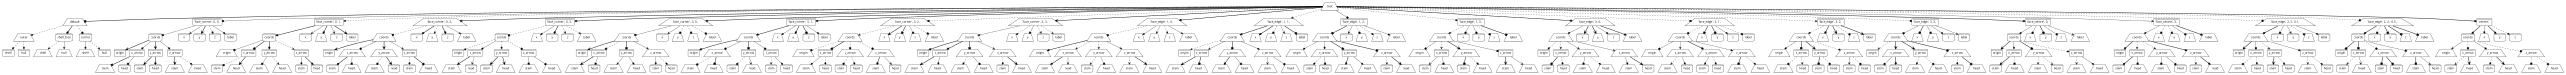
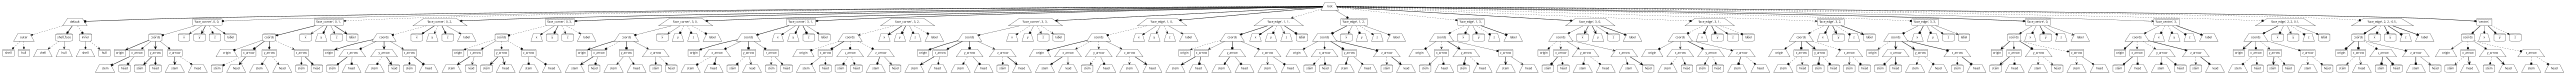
edge "root" -> "'face_corner', 3, 2,": removed
node "corner": label "corner" -> "inner"
